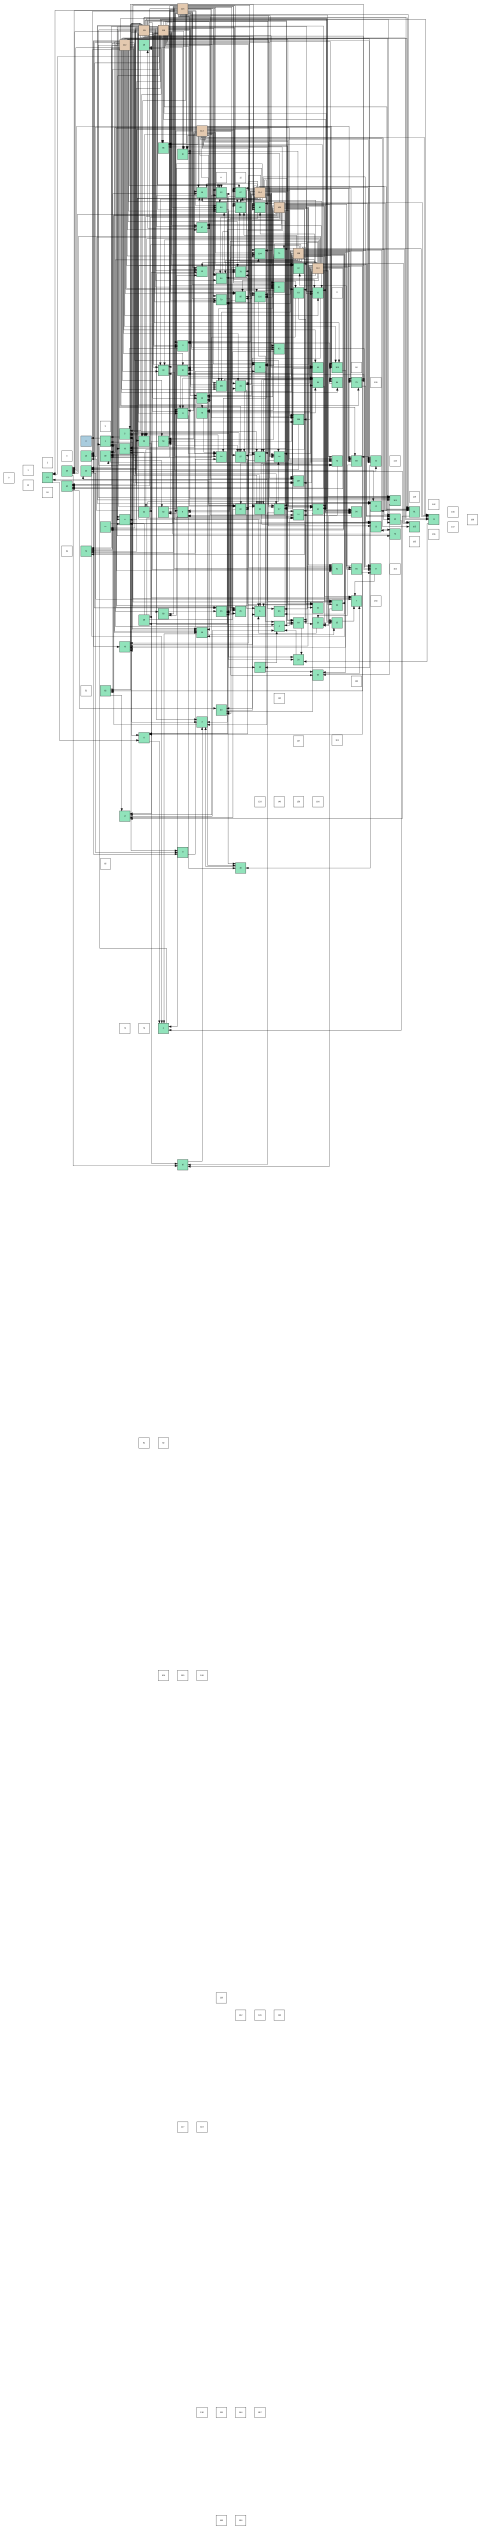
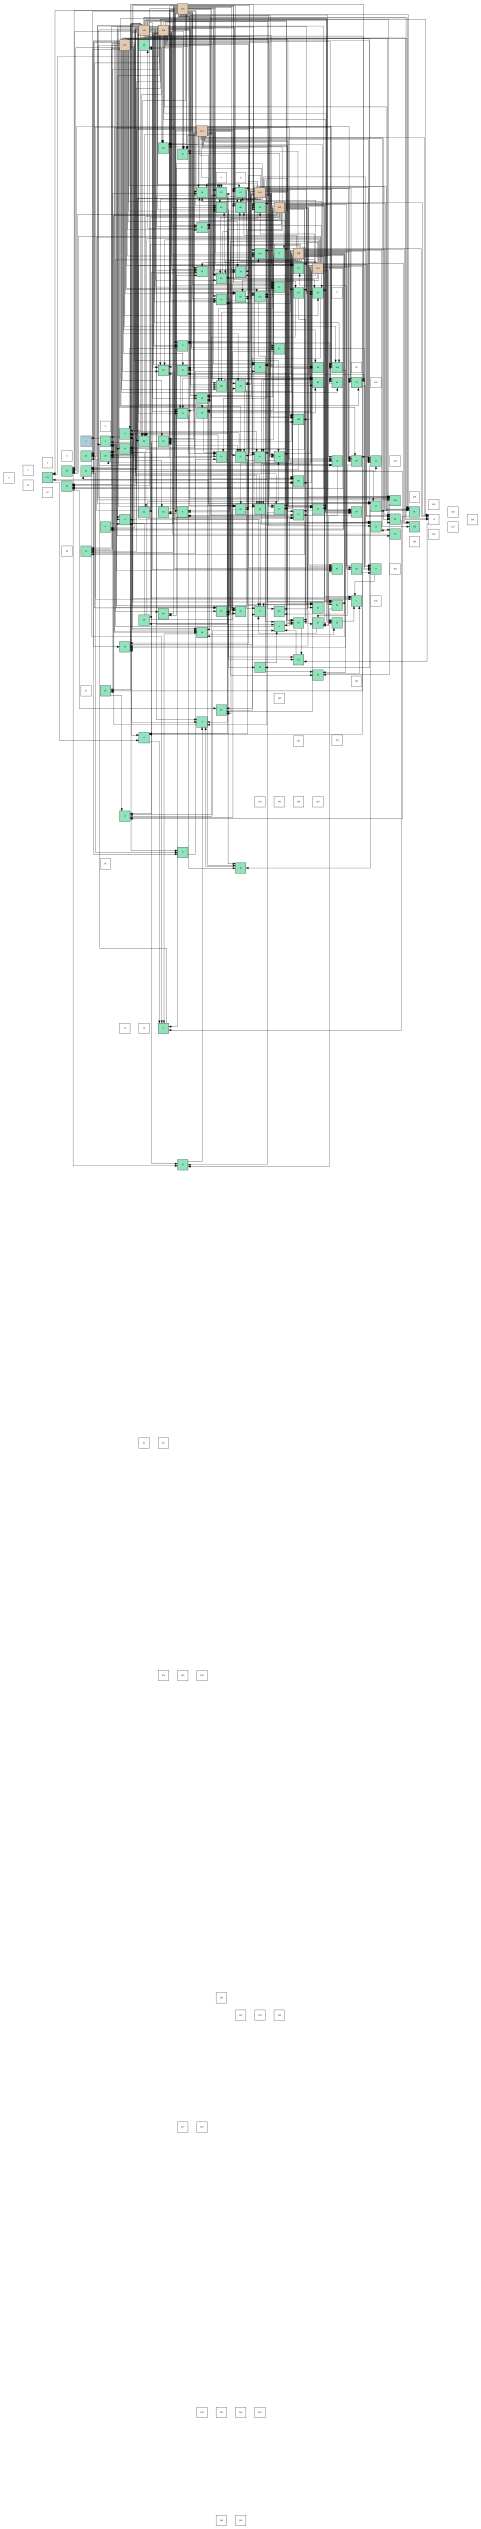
node "70": fillcolor #91e3bb -> #ffffff
